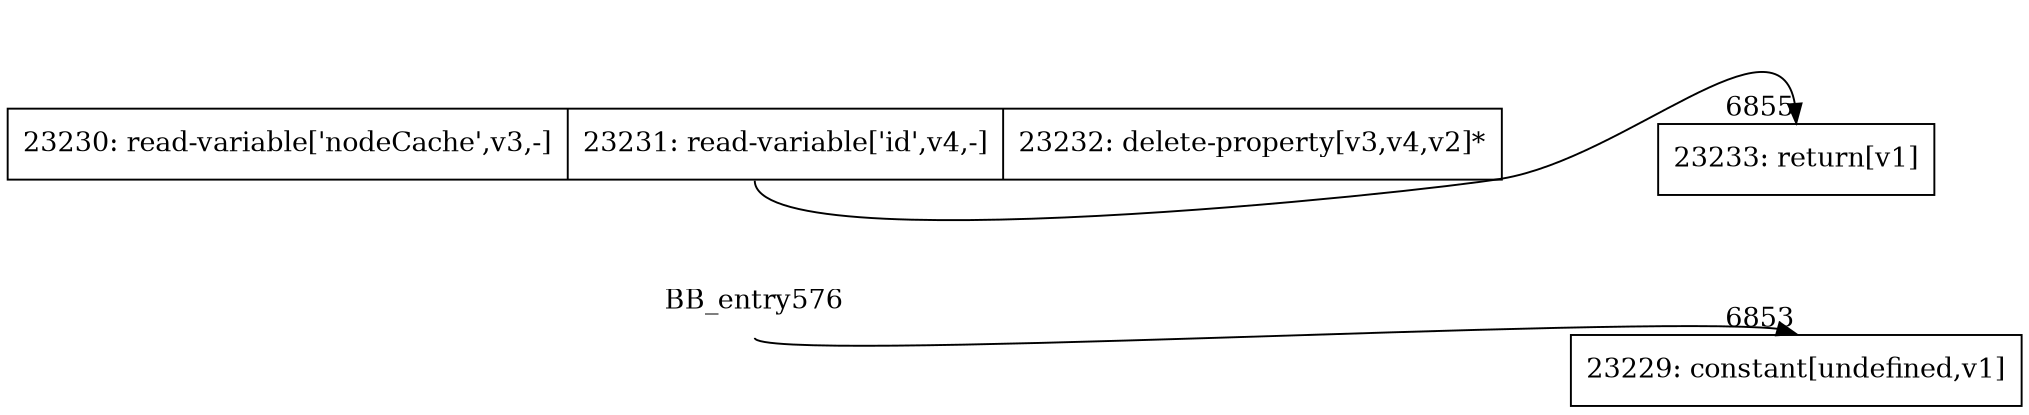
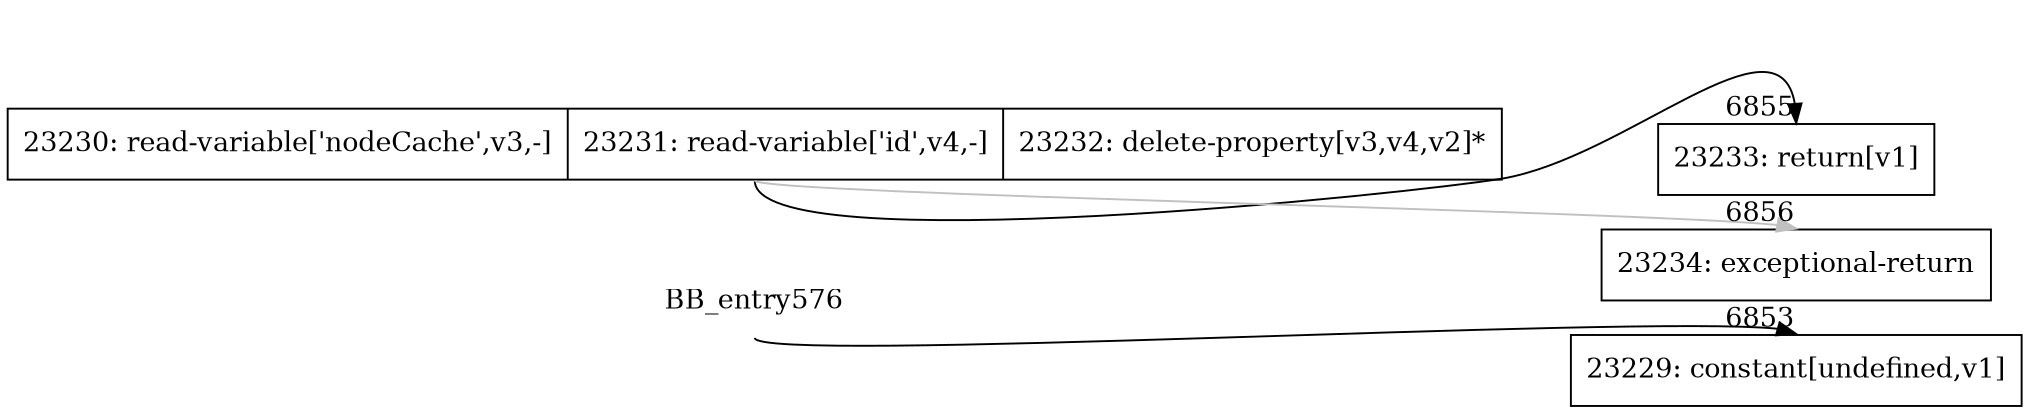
node "23234: exceptional-return": added
